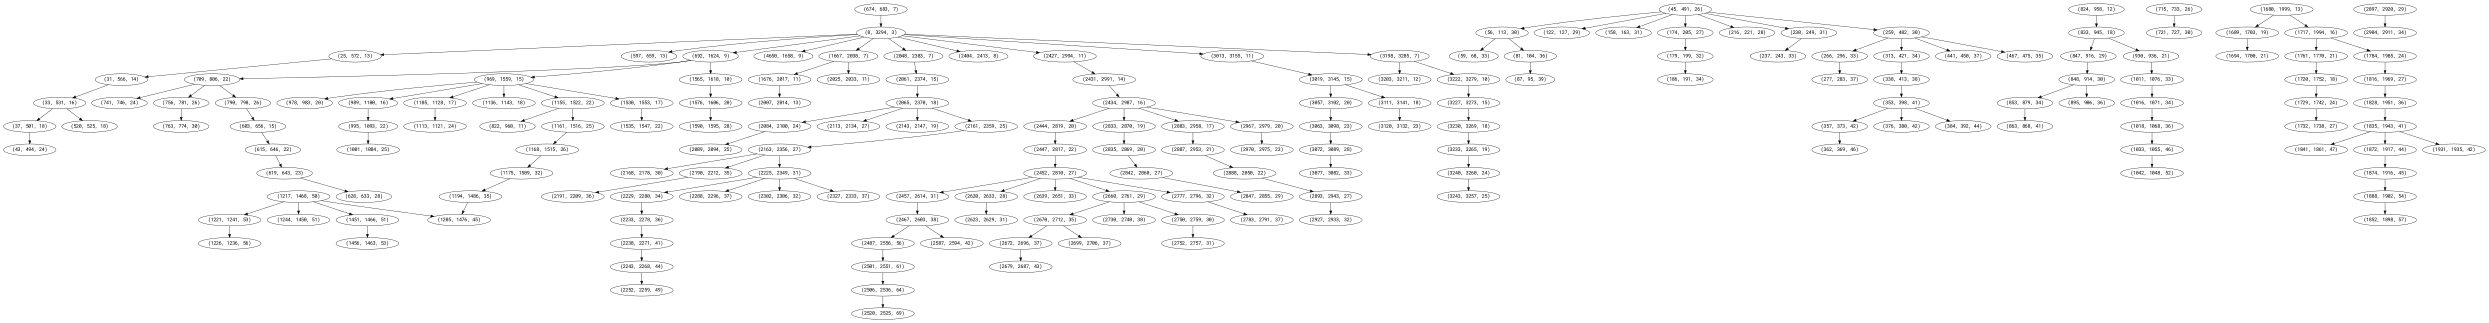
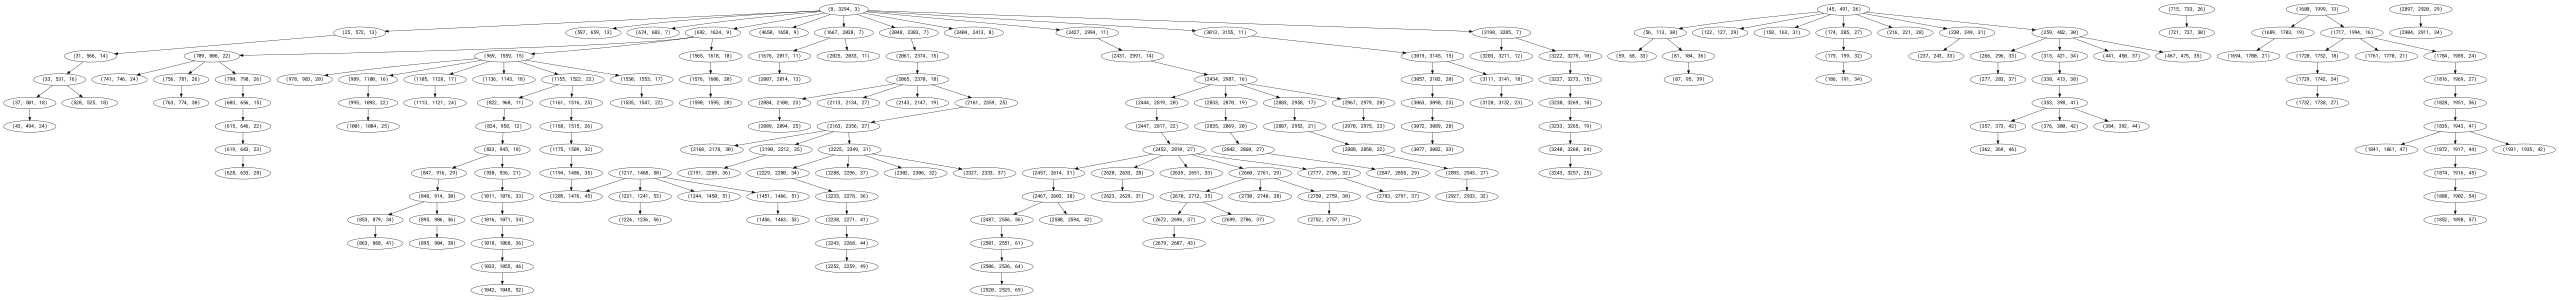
edge "(674, 683, 7)" -> "(8, 3294, 3)": reversed
edge "(1761, 1770, 21)" -> "(1720, 1752, 18)": now "(1717, 1994, 16)" -> "(1720, 1752, 18)"
edge "(822, 960, 11)" -> "(824, 958, 12)": added
node "(2084, 2100, 24)": label "(2084, 2100, 24)" -> "(2084, 2100, 23)"
node "(895, 904, 38)": added
node "(2587, 2594, 42)": label "(2587, 2594, 42)" -> "(2580, 2594, 42)"
